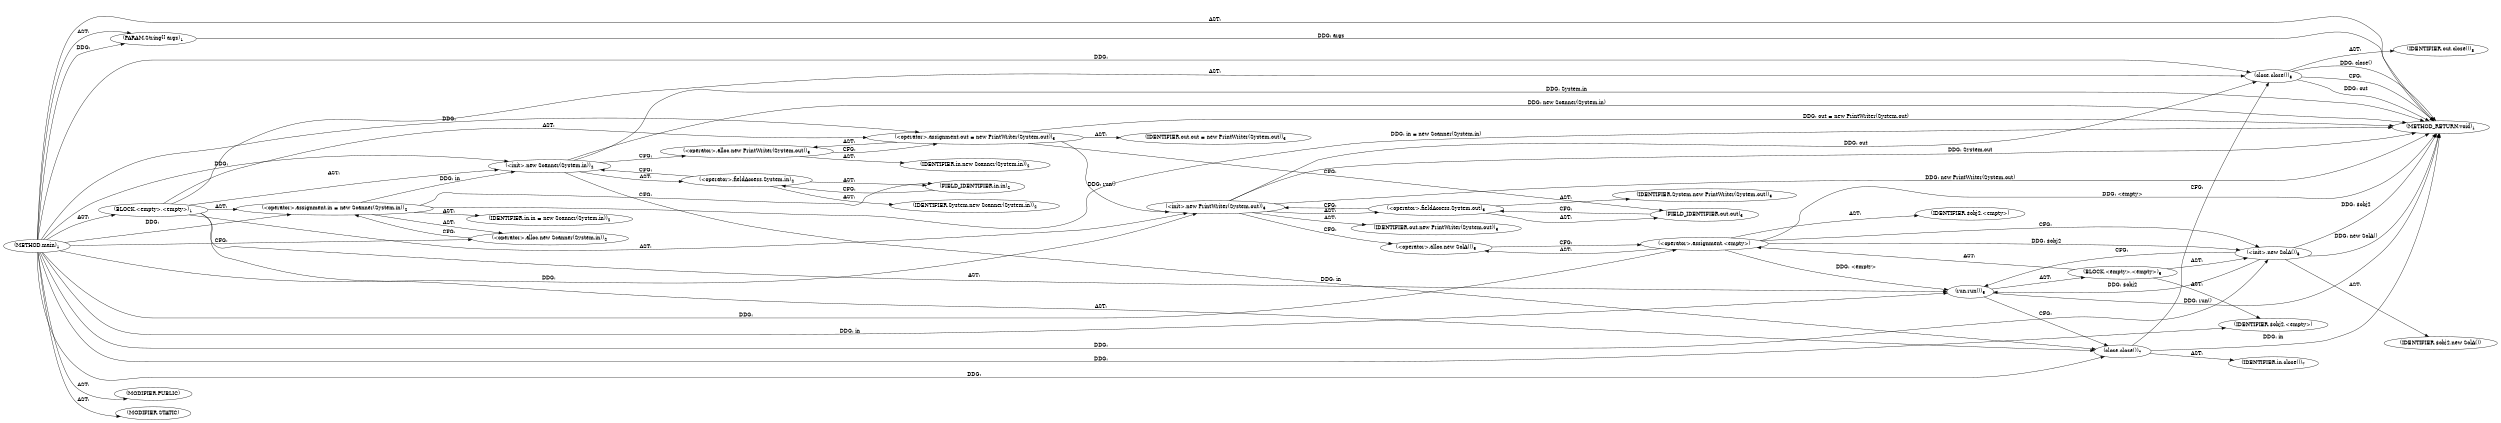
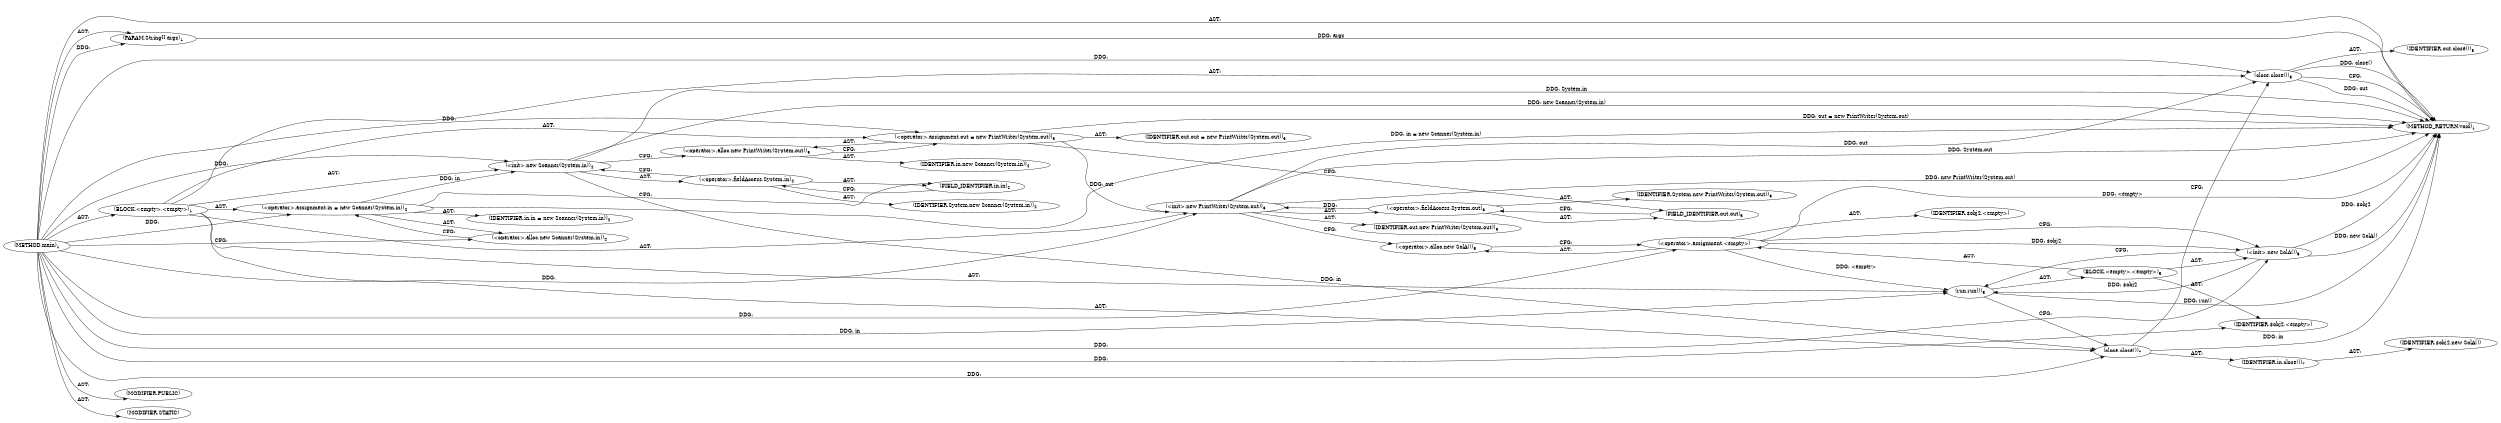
edge "(<operator>.assignment,out = new PrintWriter(System.out))" -> "(<init>,new PrintWriter(System.out))": label "DDG: run()" -> "DDG: out"
edge "(<operator>.fieldAccess,System.out)" -> "(<init>,new PrintWriter(System.out))": label "CFG: " -> "DDG: "
edge "(<init>,new SolA())" -> "(IDENTIFIER,$obj2,new SolA())": now "(IDENTIFIER,in,close())" -> "(IDENTIFIER,$obj2,new SolA())"
